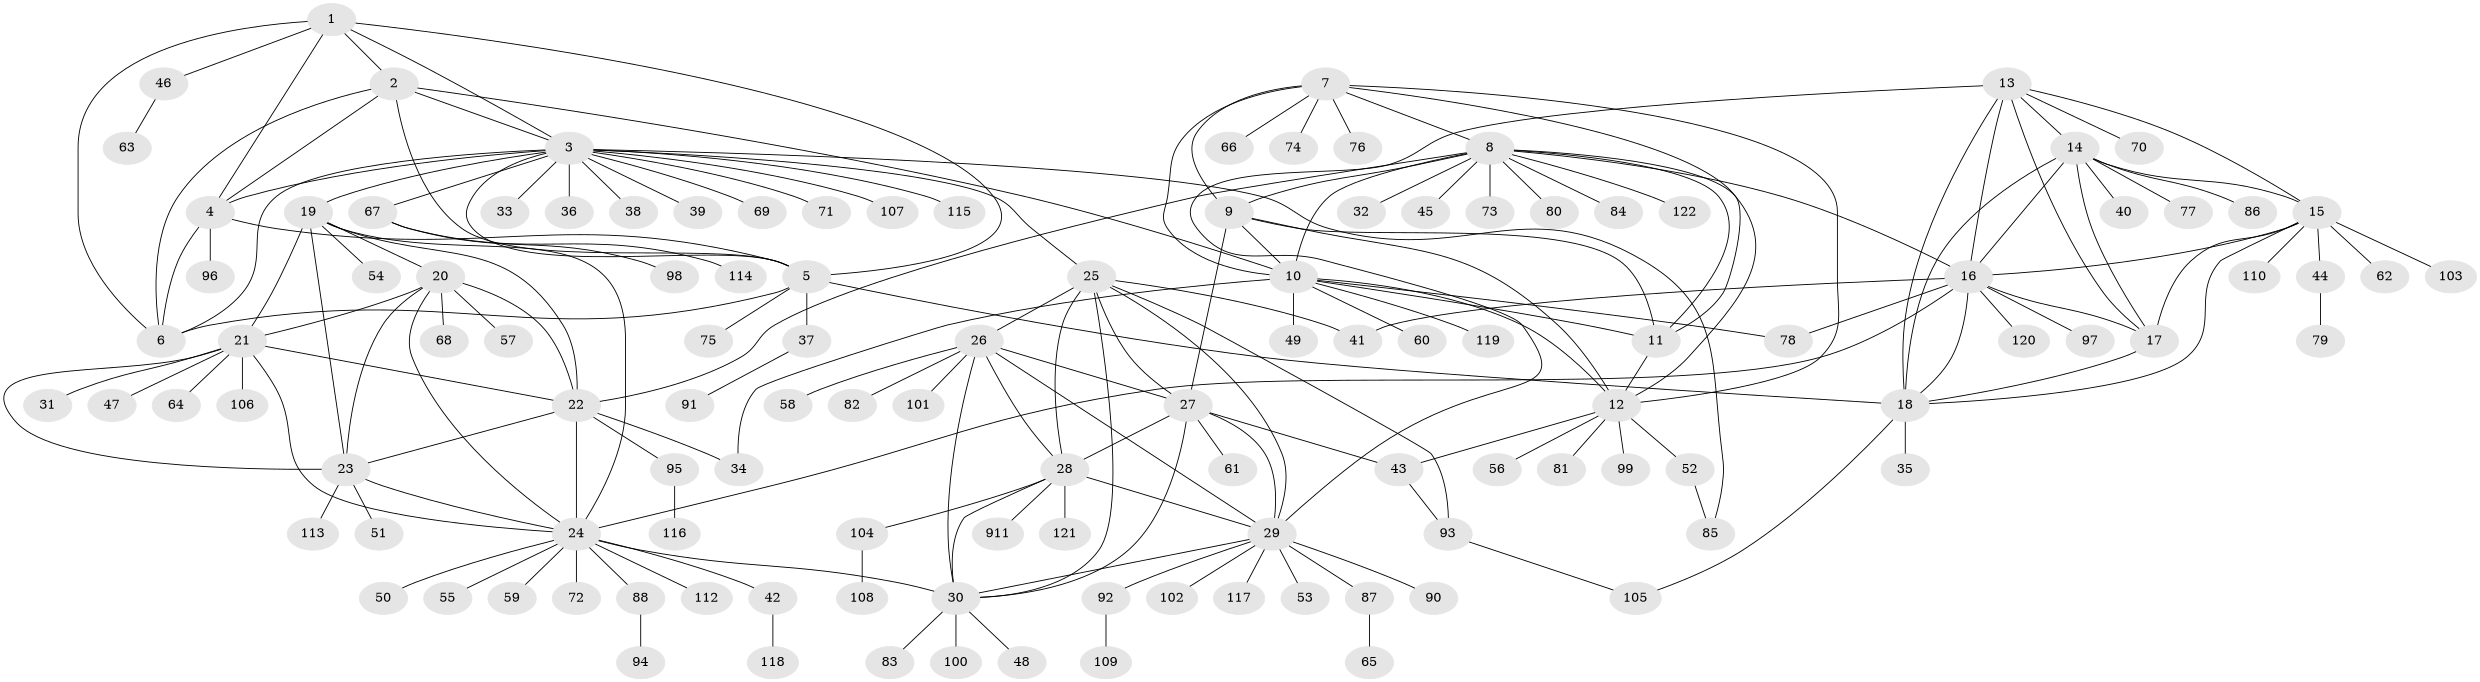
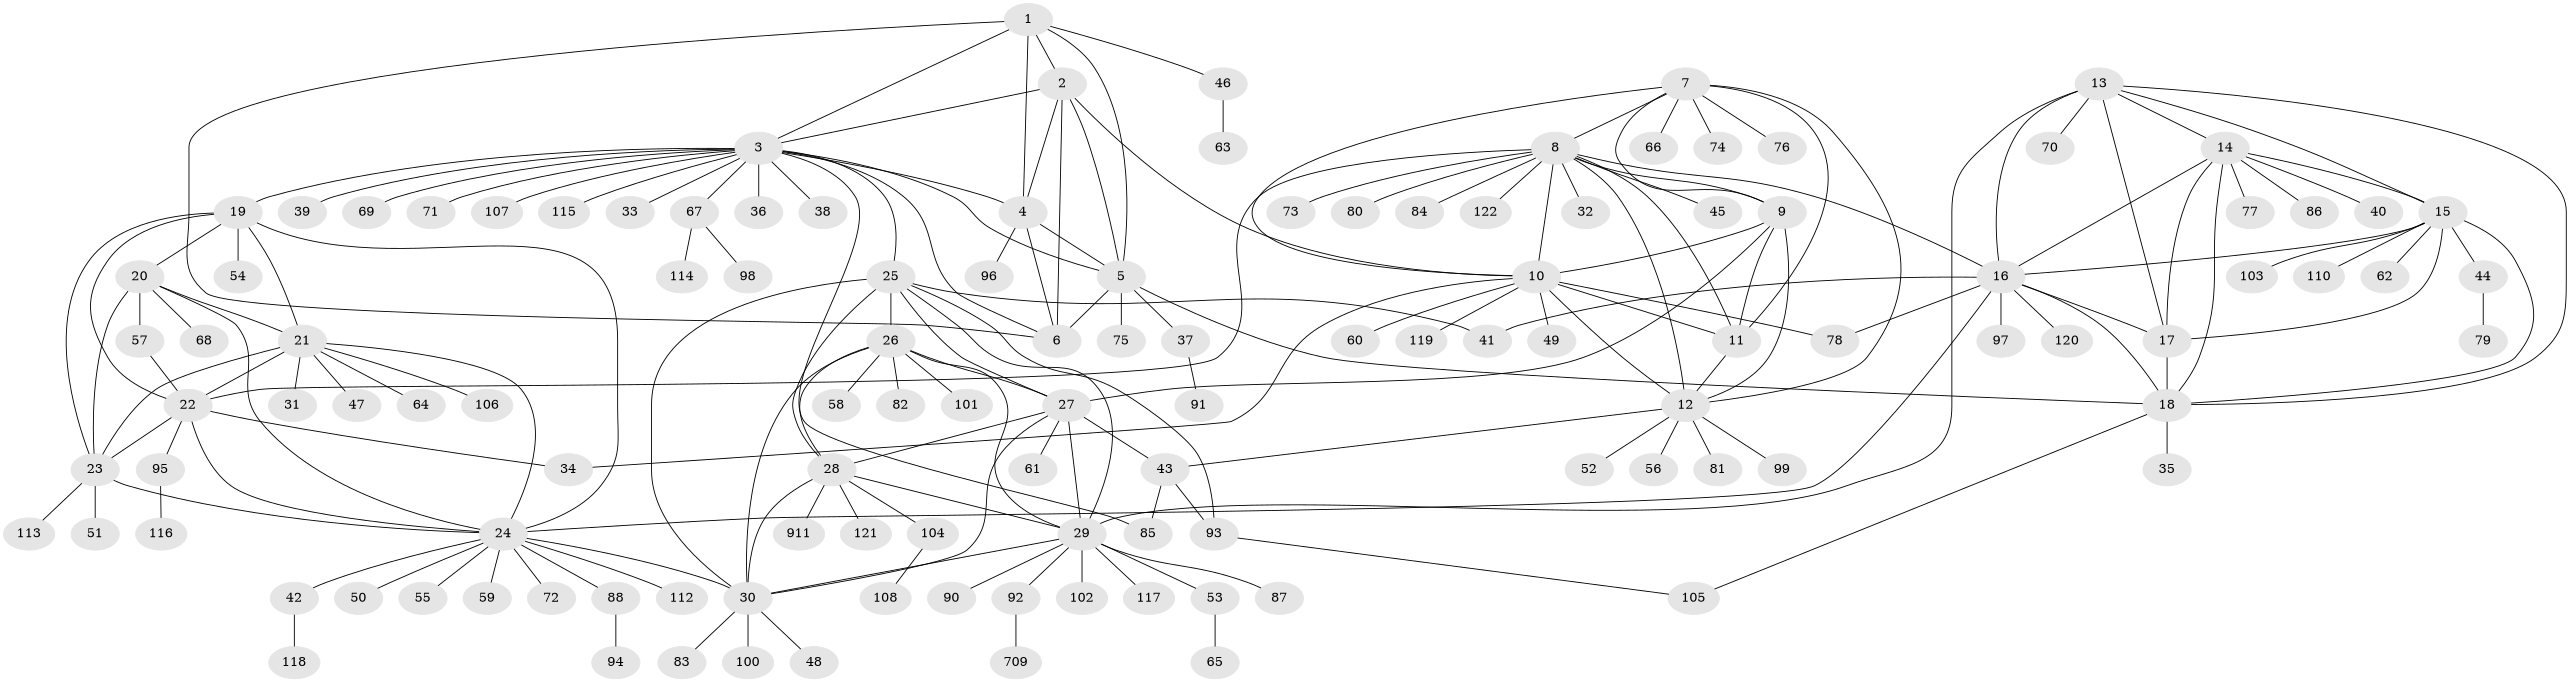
edge "20" -- "22": now "57" -- "22"
edge "52" -- "85": now "43" -- "85"
edge "87" -- "65": now "53" -- "65"
node "109": label "109" -> "709"
